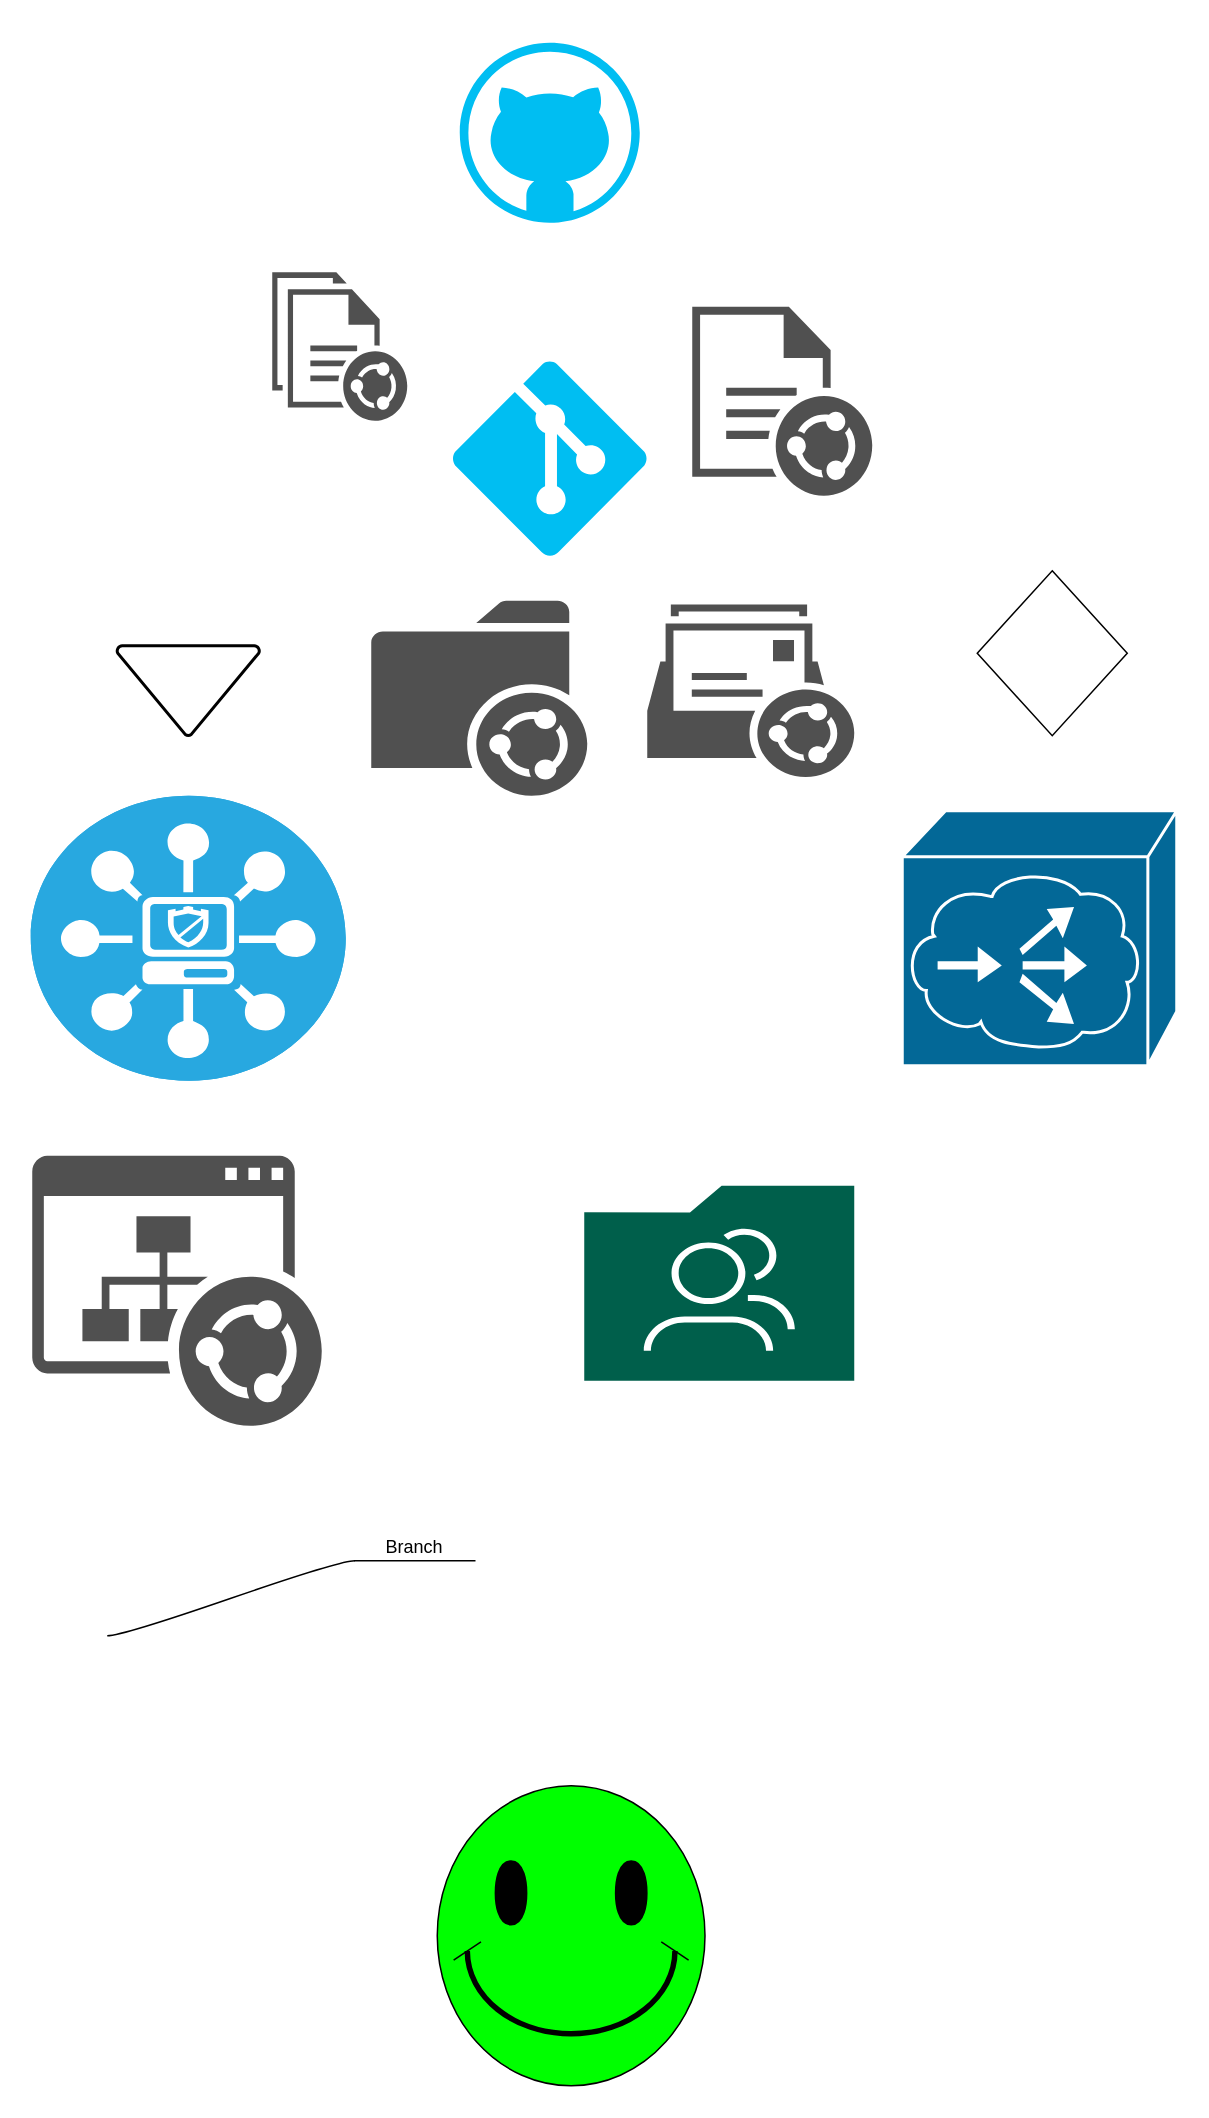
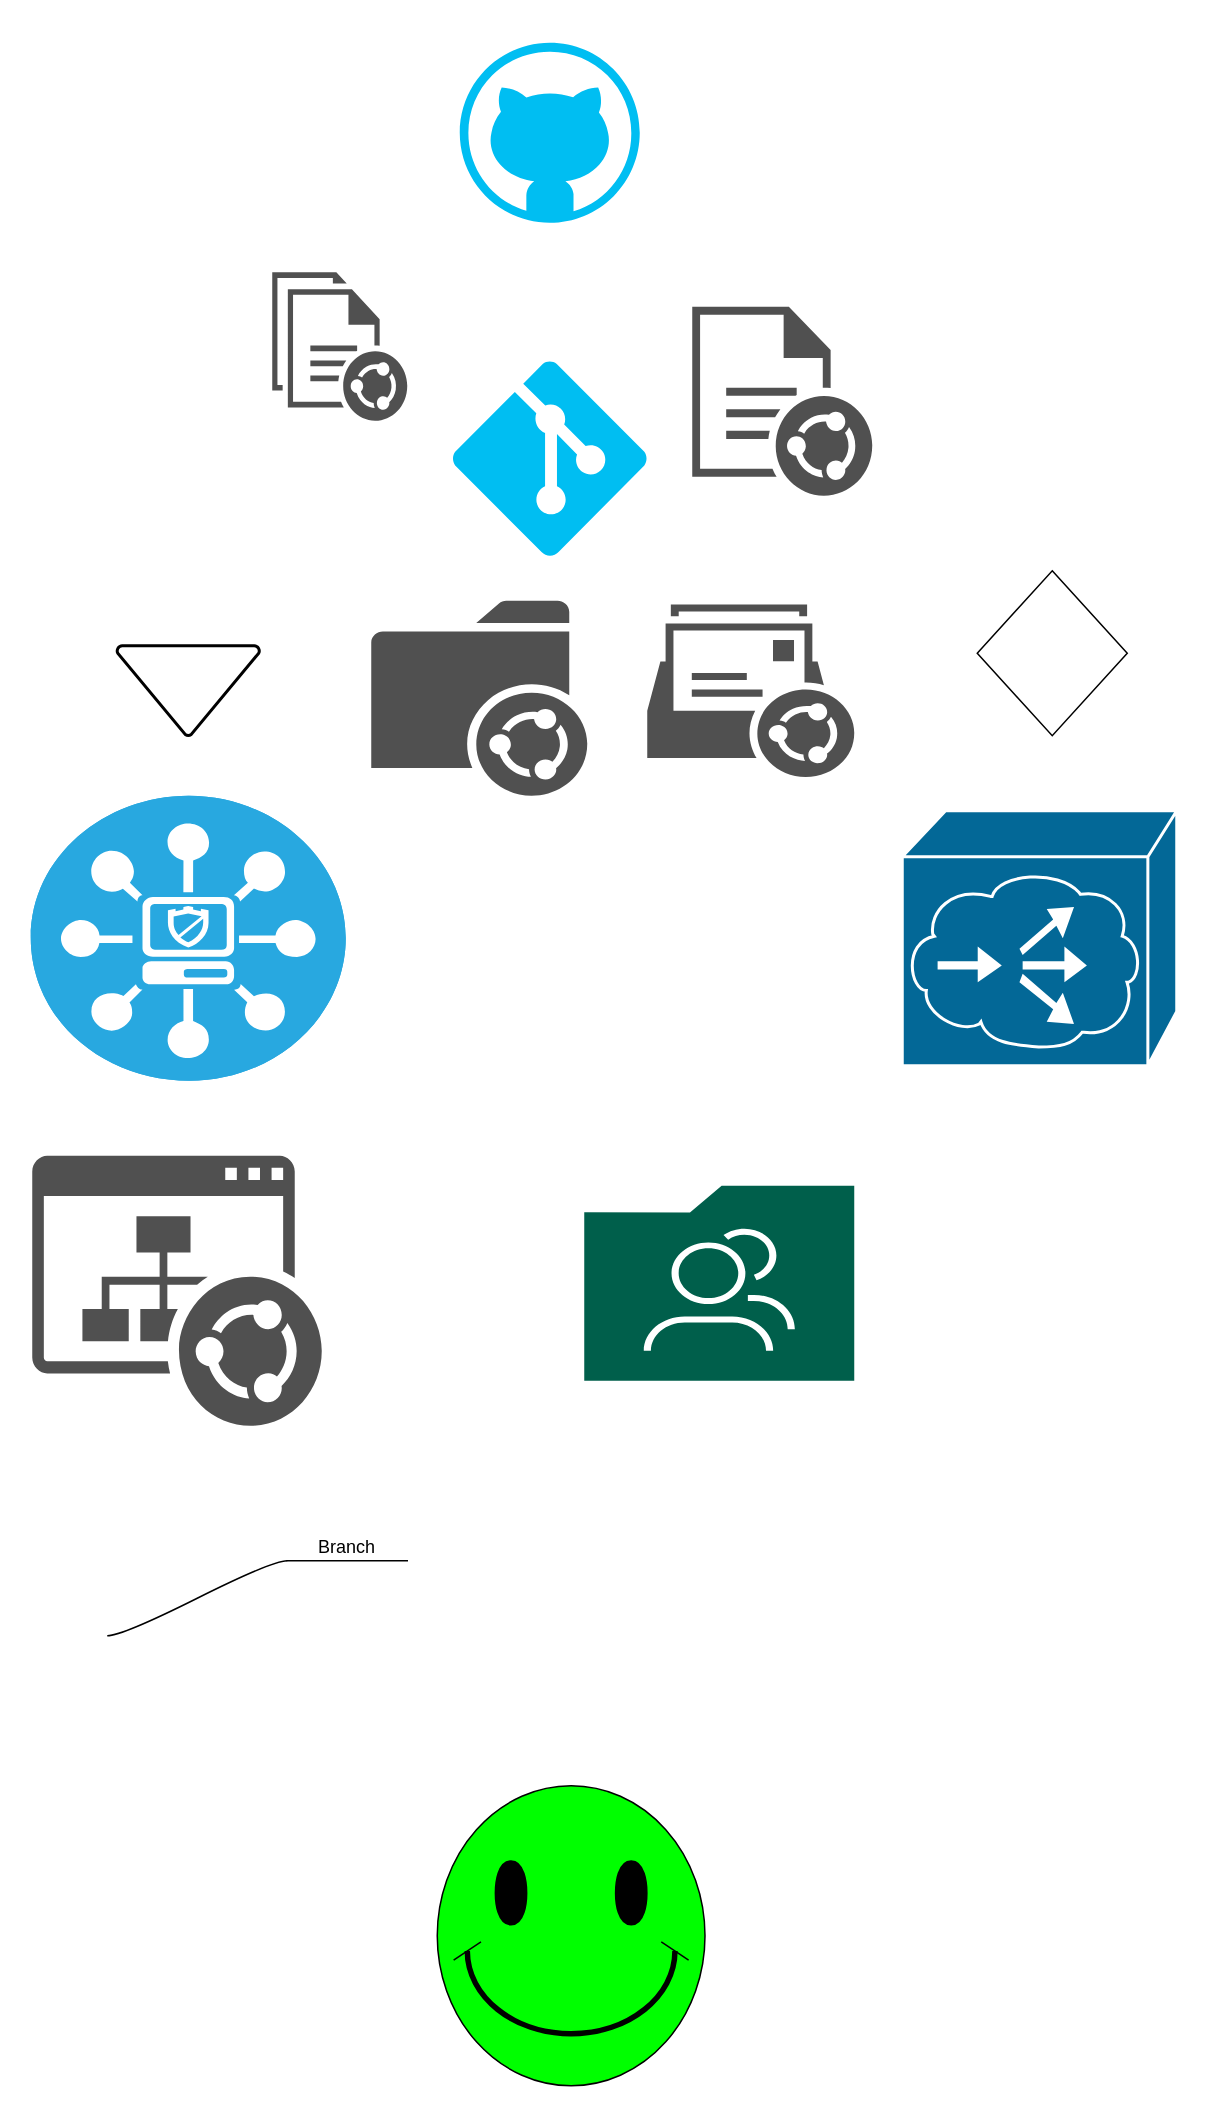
node "Branch": moved (415, 1546) -> (347, 1546)
